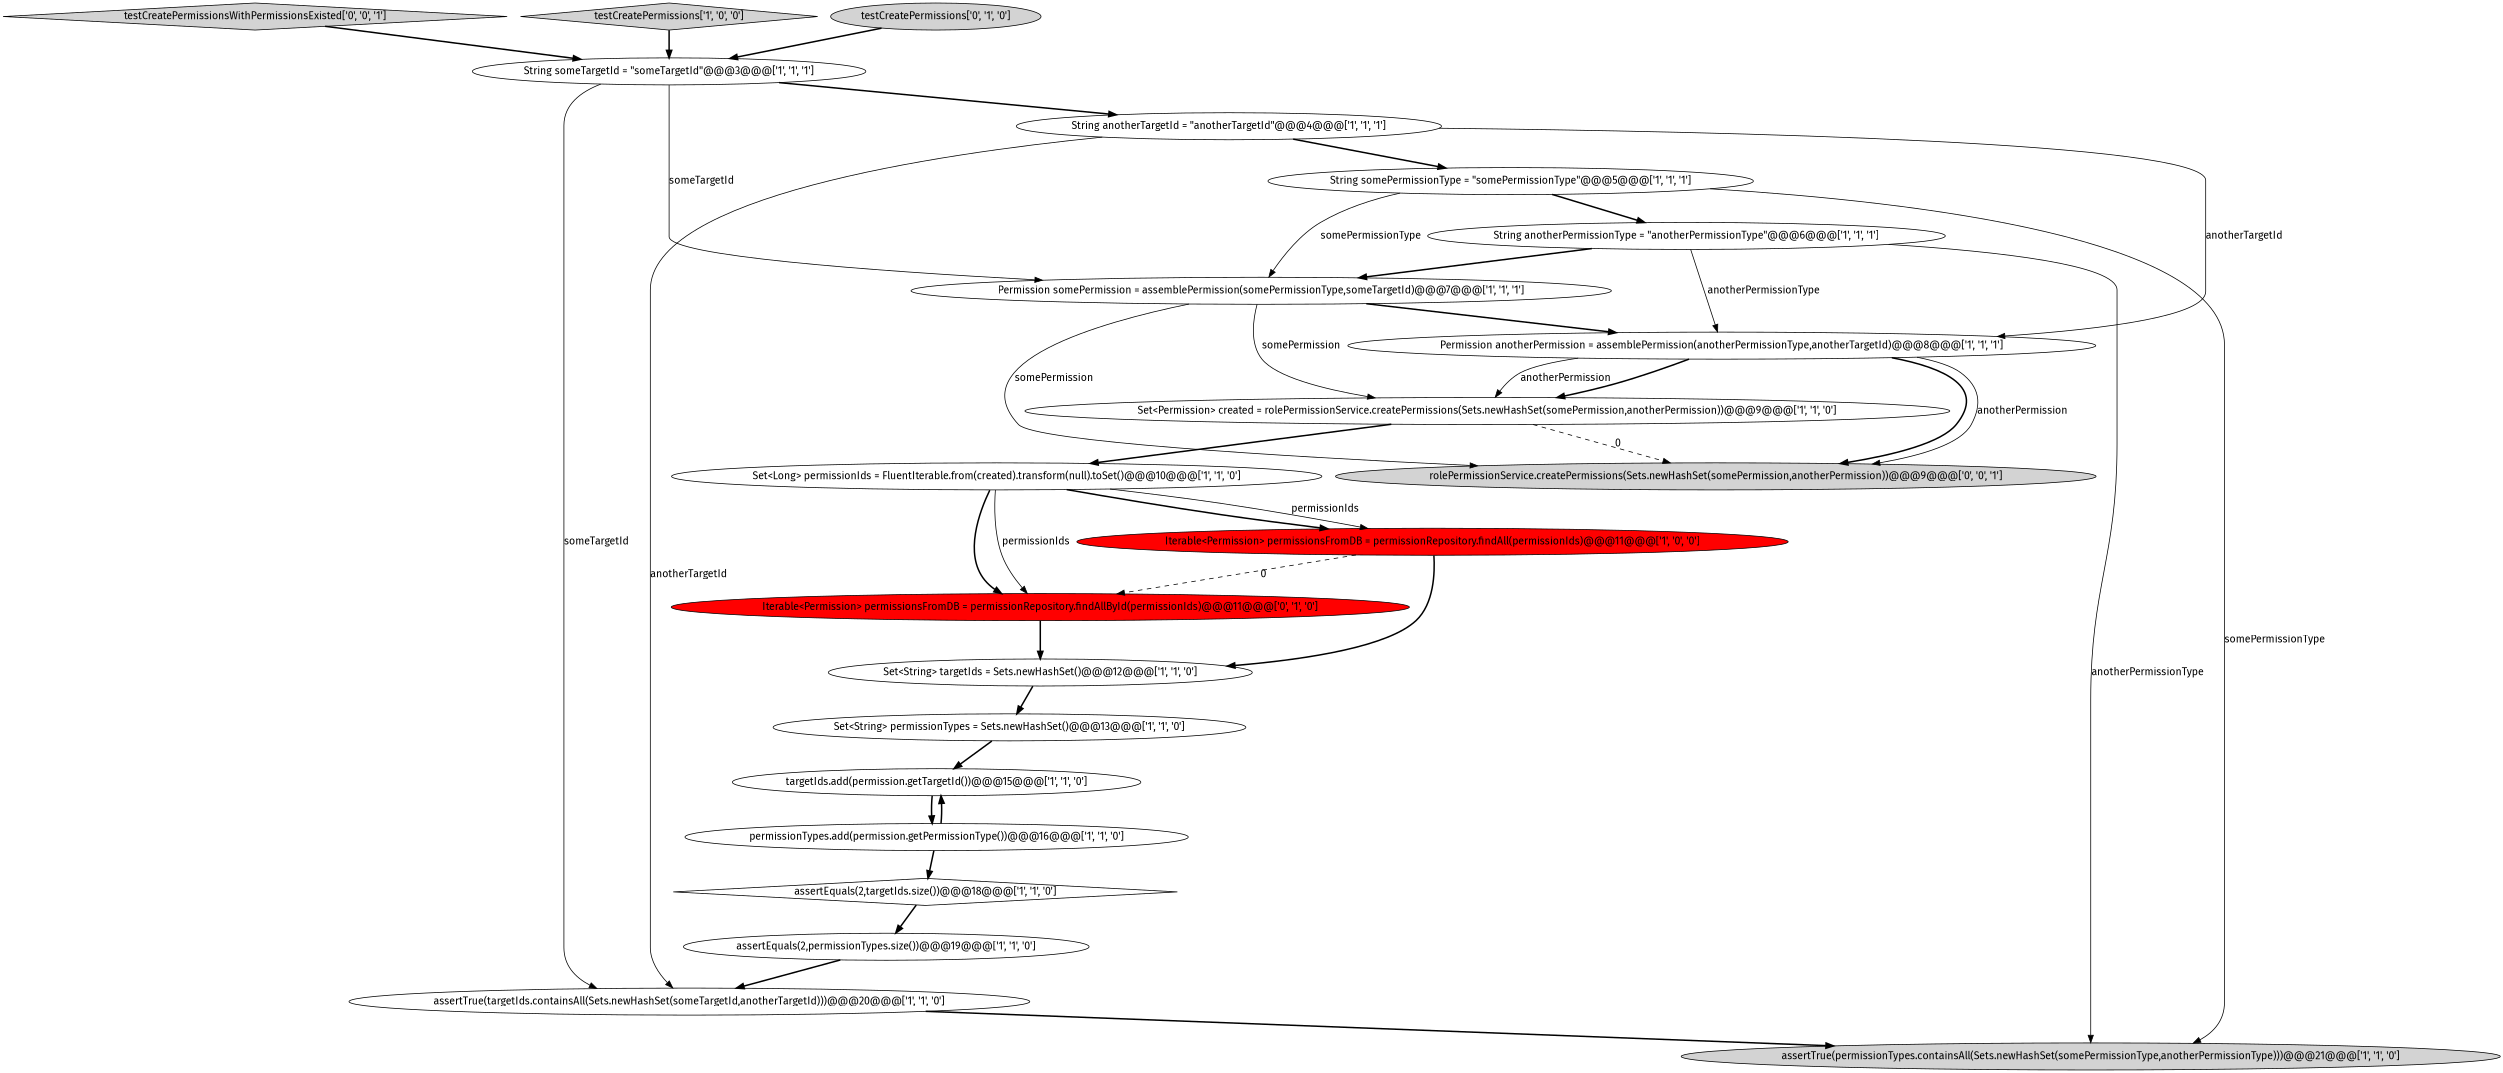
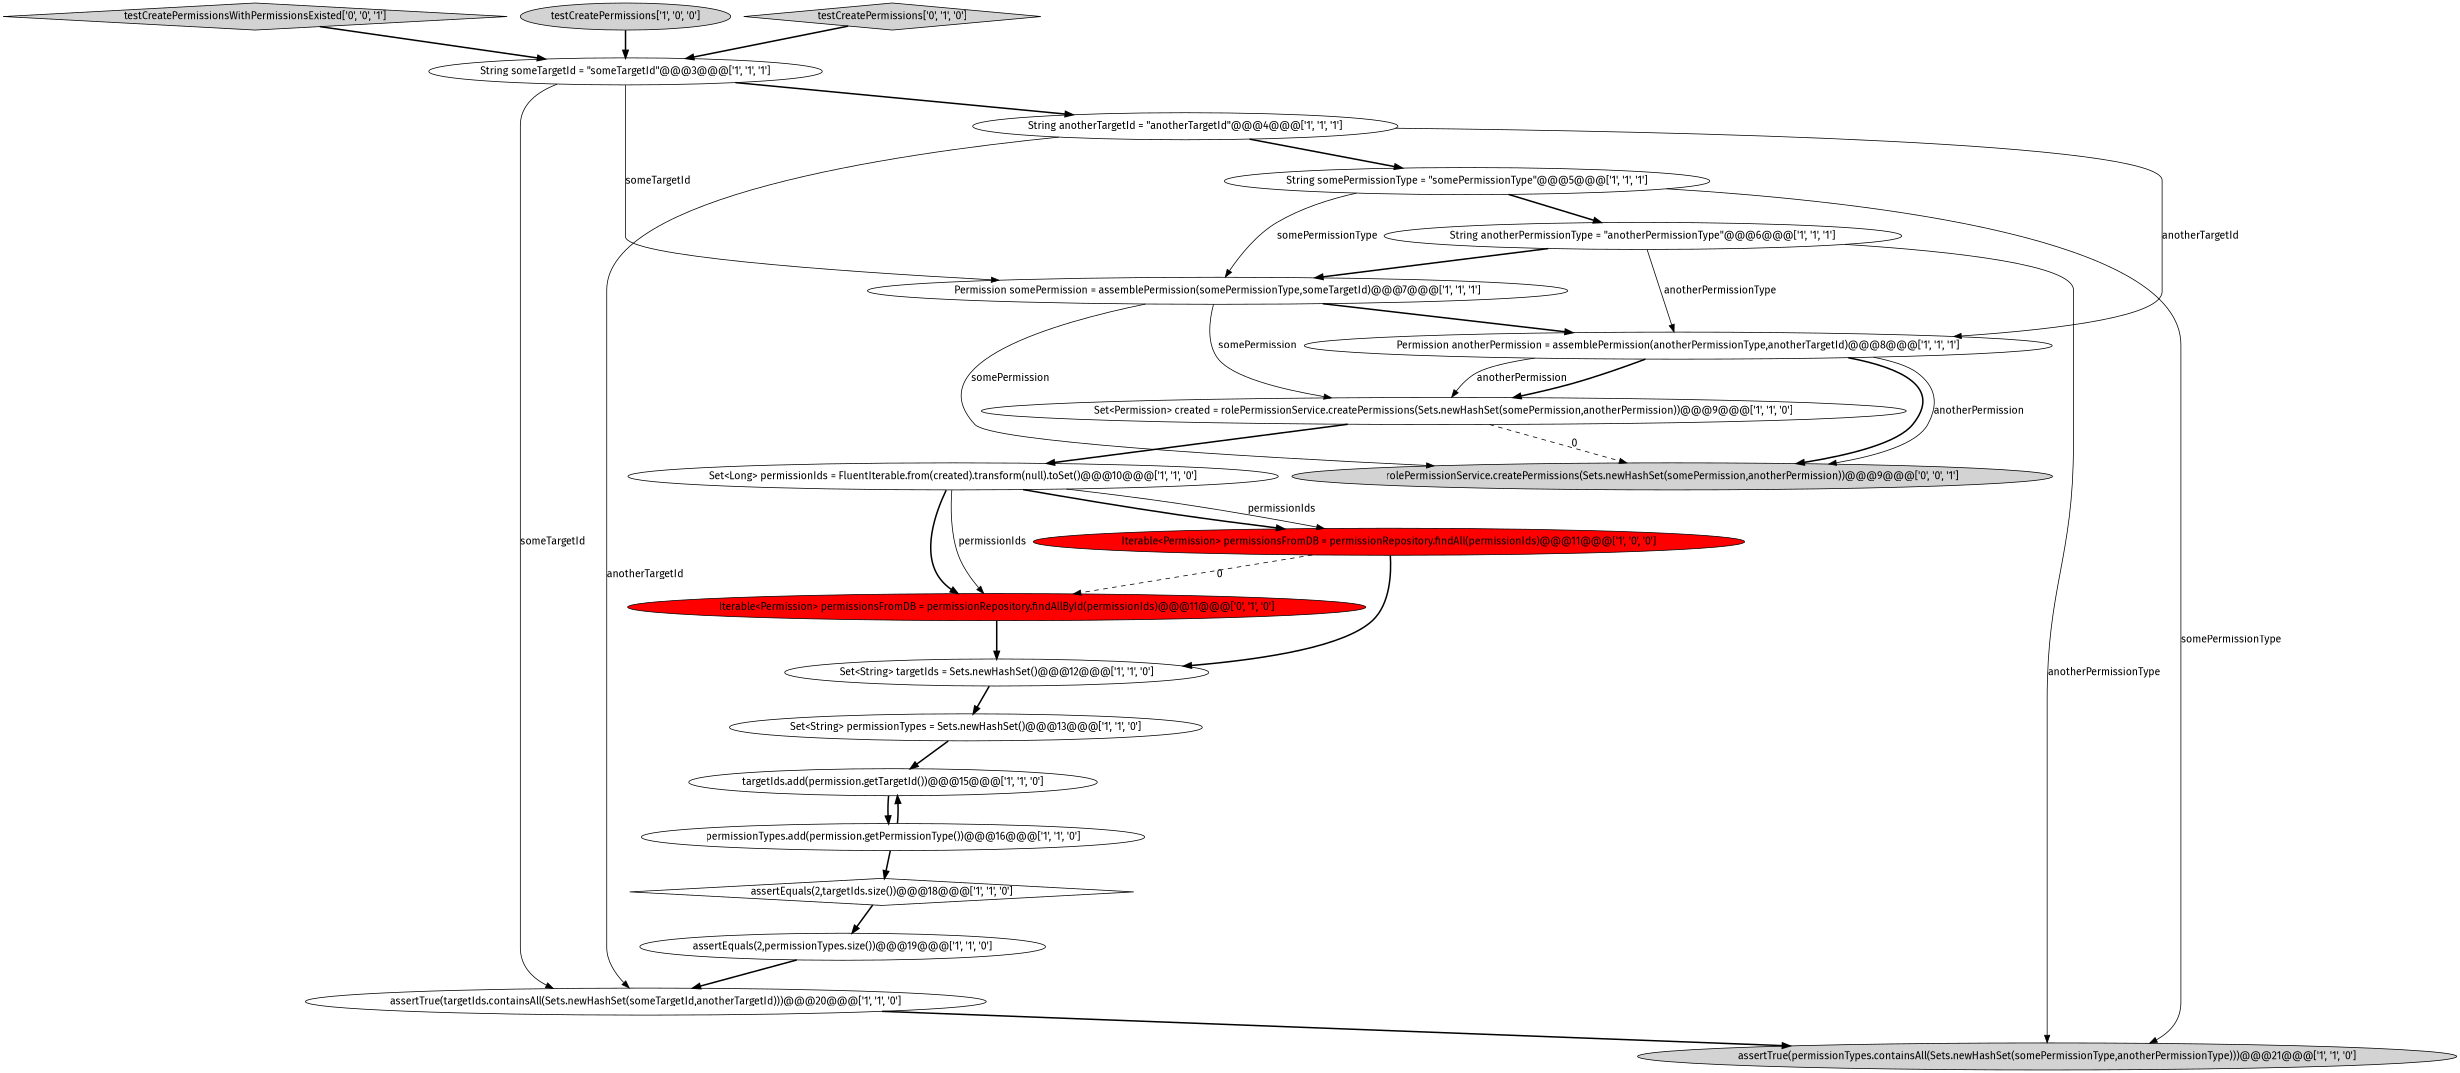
node "testCreatePermissions['1', '0', '0']": shape diamond -> ellipse
node "testCreatePermissions['0', '1', '0']": shape ellipse -> diamond
